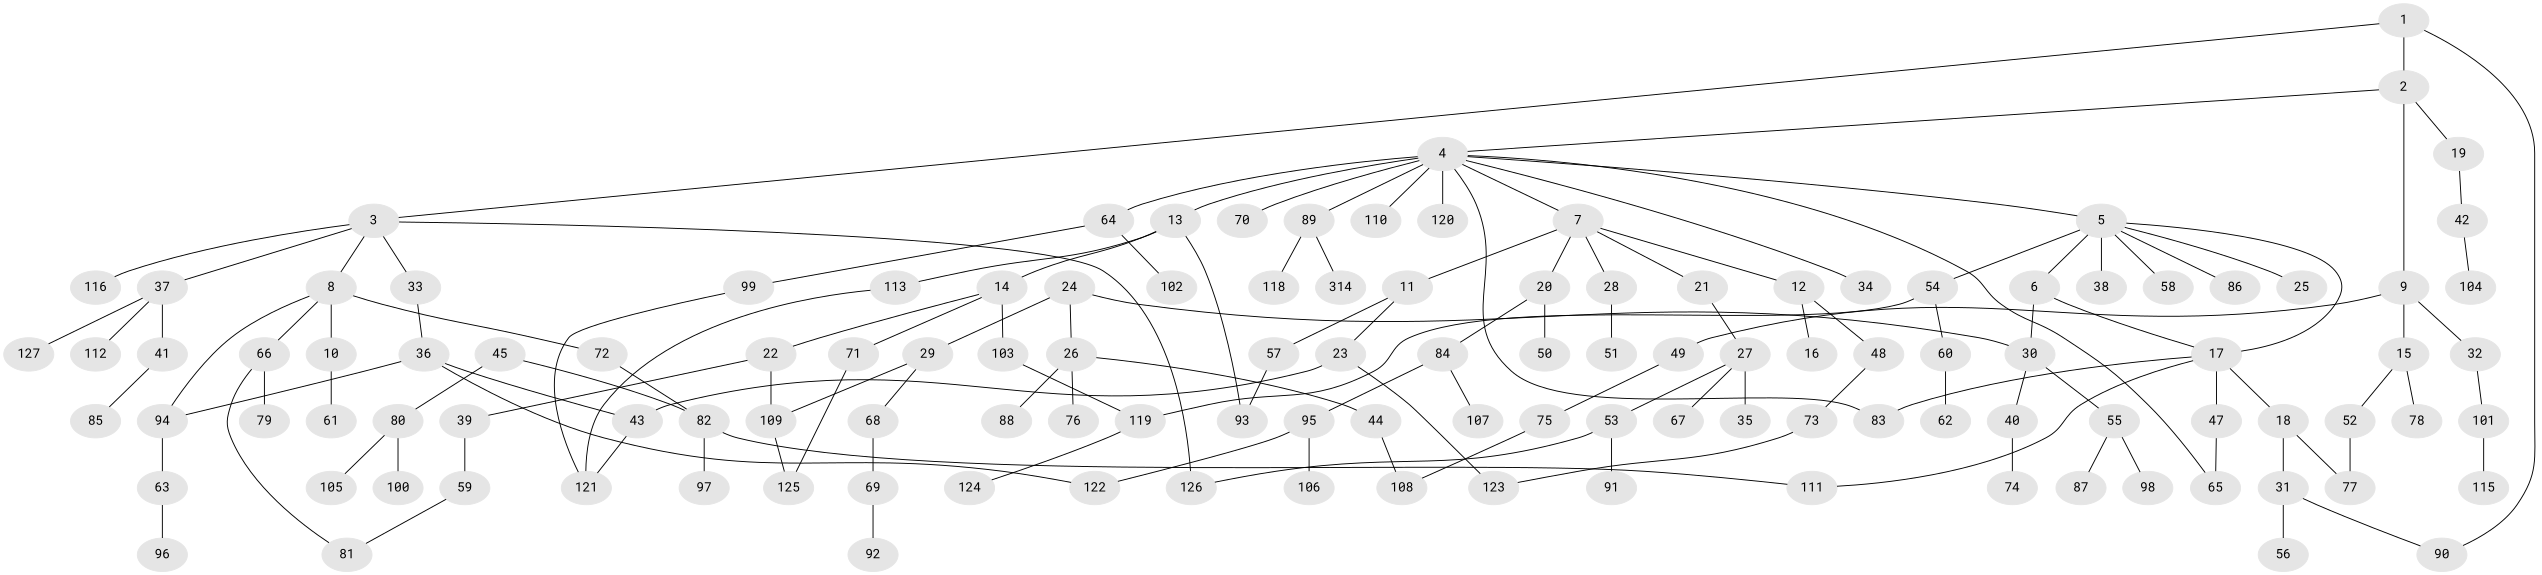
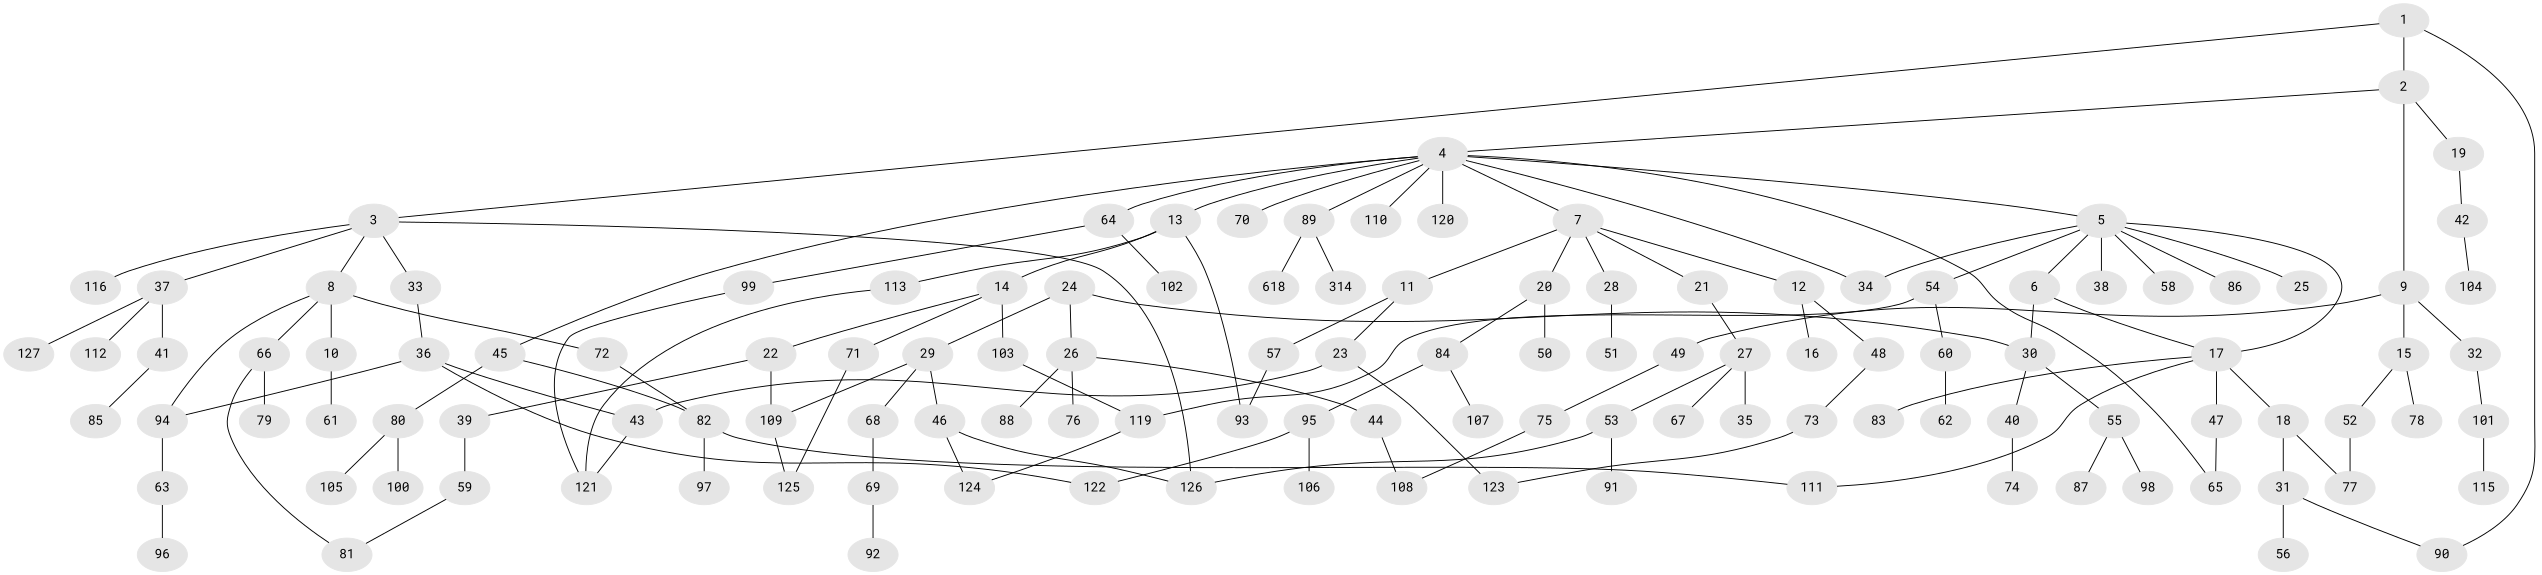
edge "5" -- "34": added
node "118": label "118" -> "618"
edge "4" -- "83": now "4" -- "45"
node "46": added
